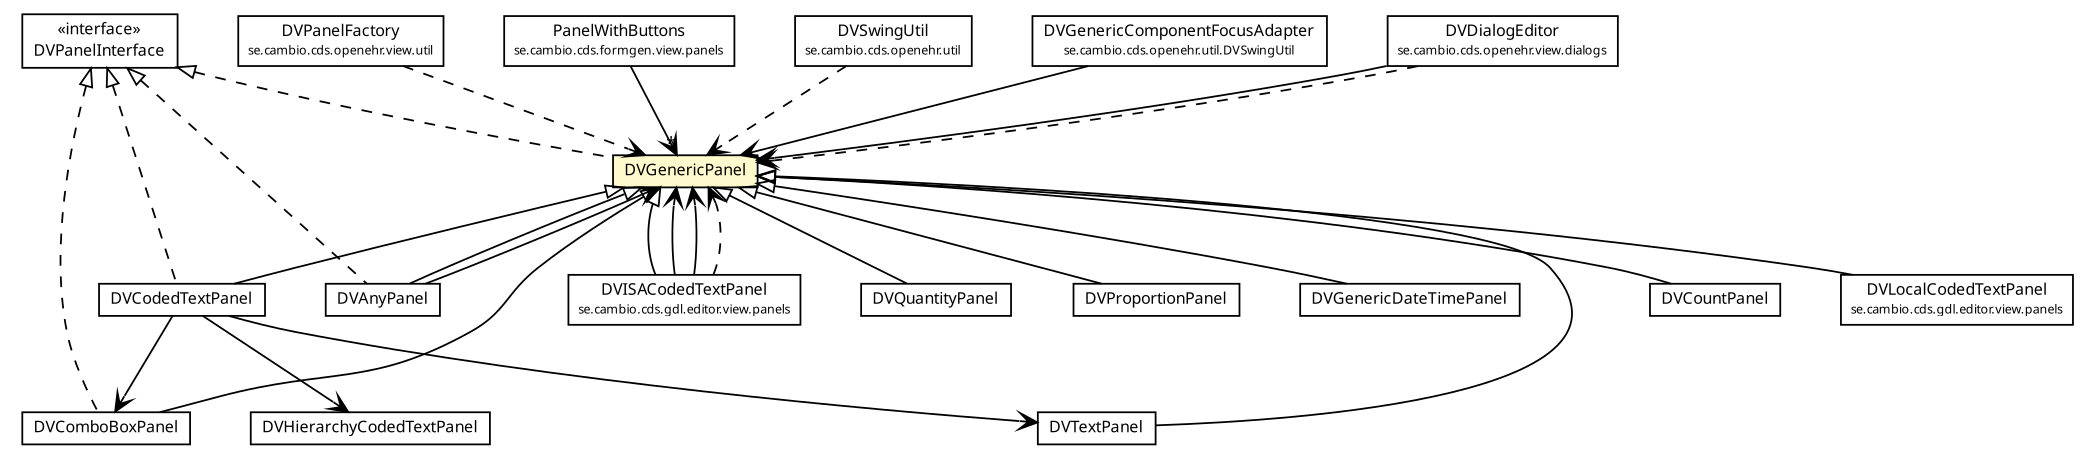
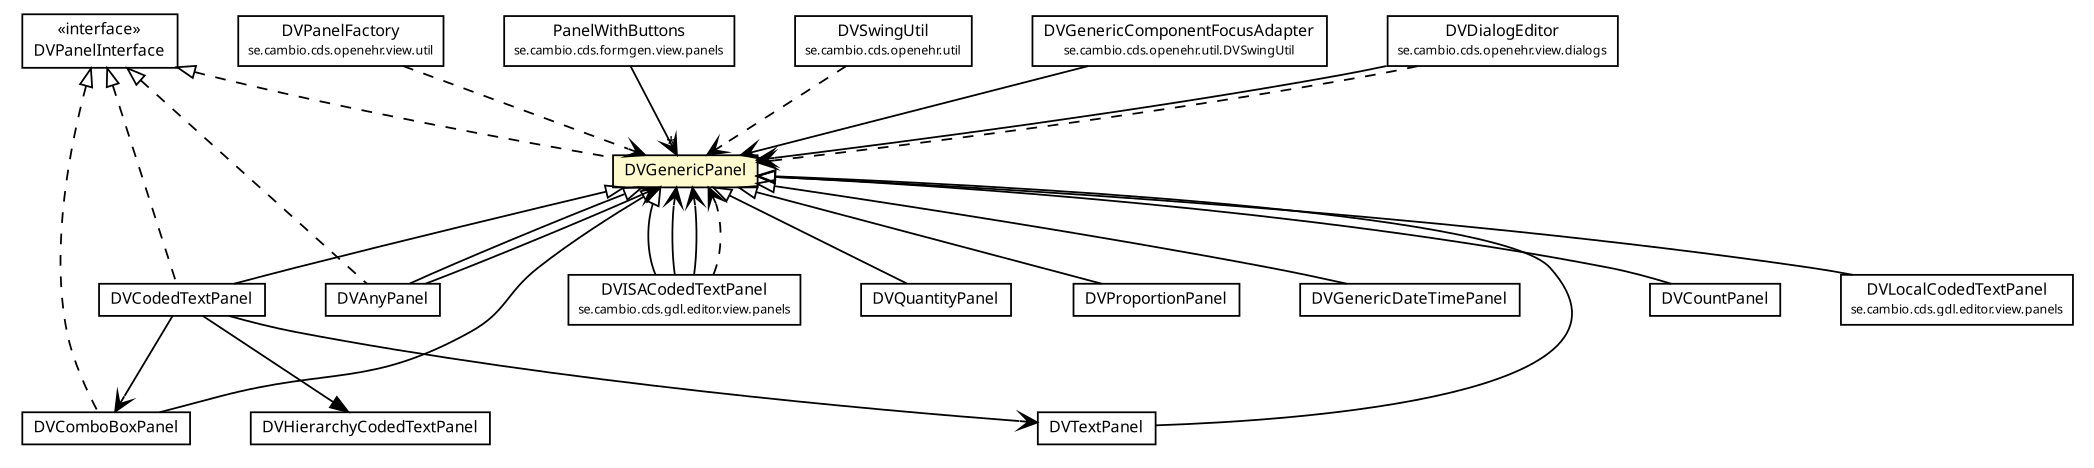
edge "DVCodedTextPanel" -> "DVHierarchyCodedTextPanel": arrowhead open -> normal
